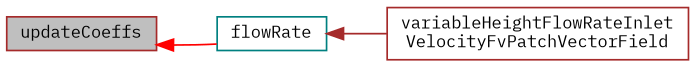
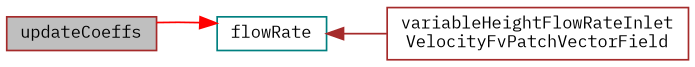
edge "flowRate" -> "updateCoeffs": reversed
